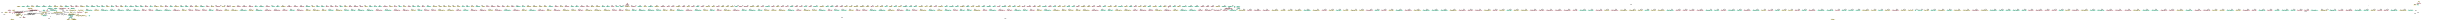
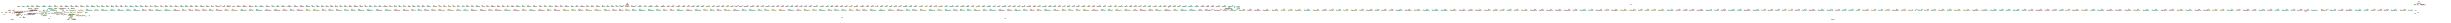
node "(Call,keyword=(const char *) NULL)": added
node "(Call,msl_info->image_info[n])": added
